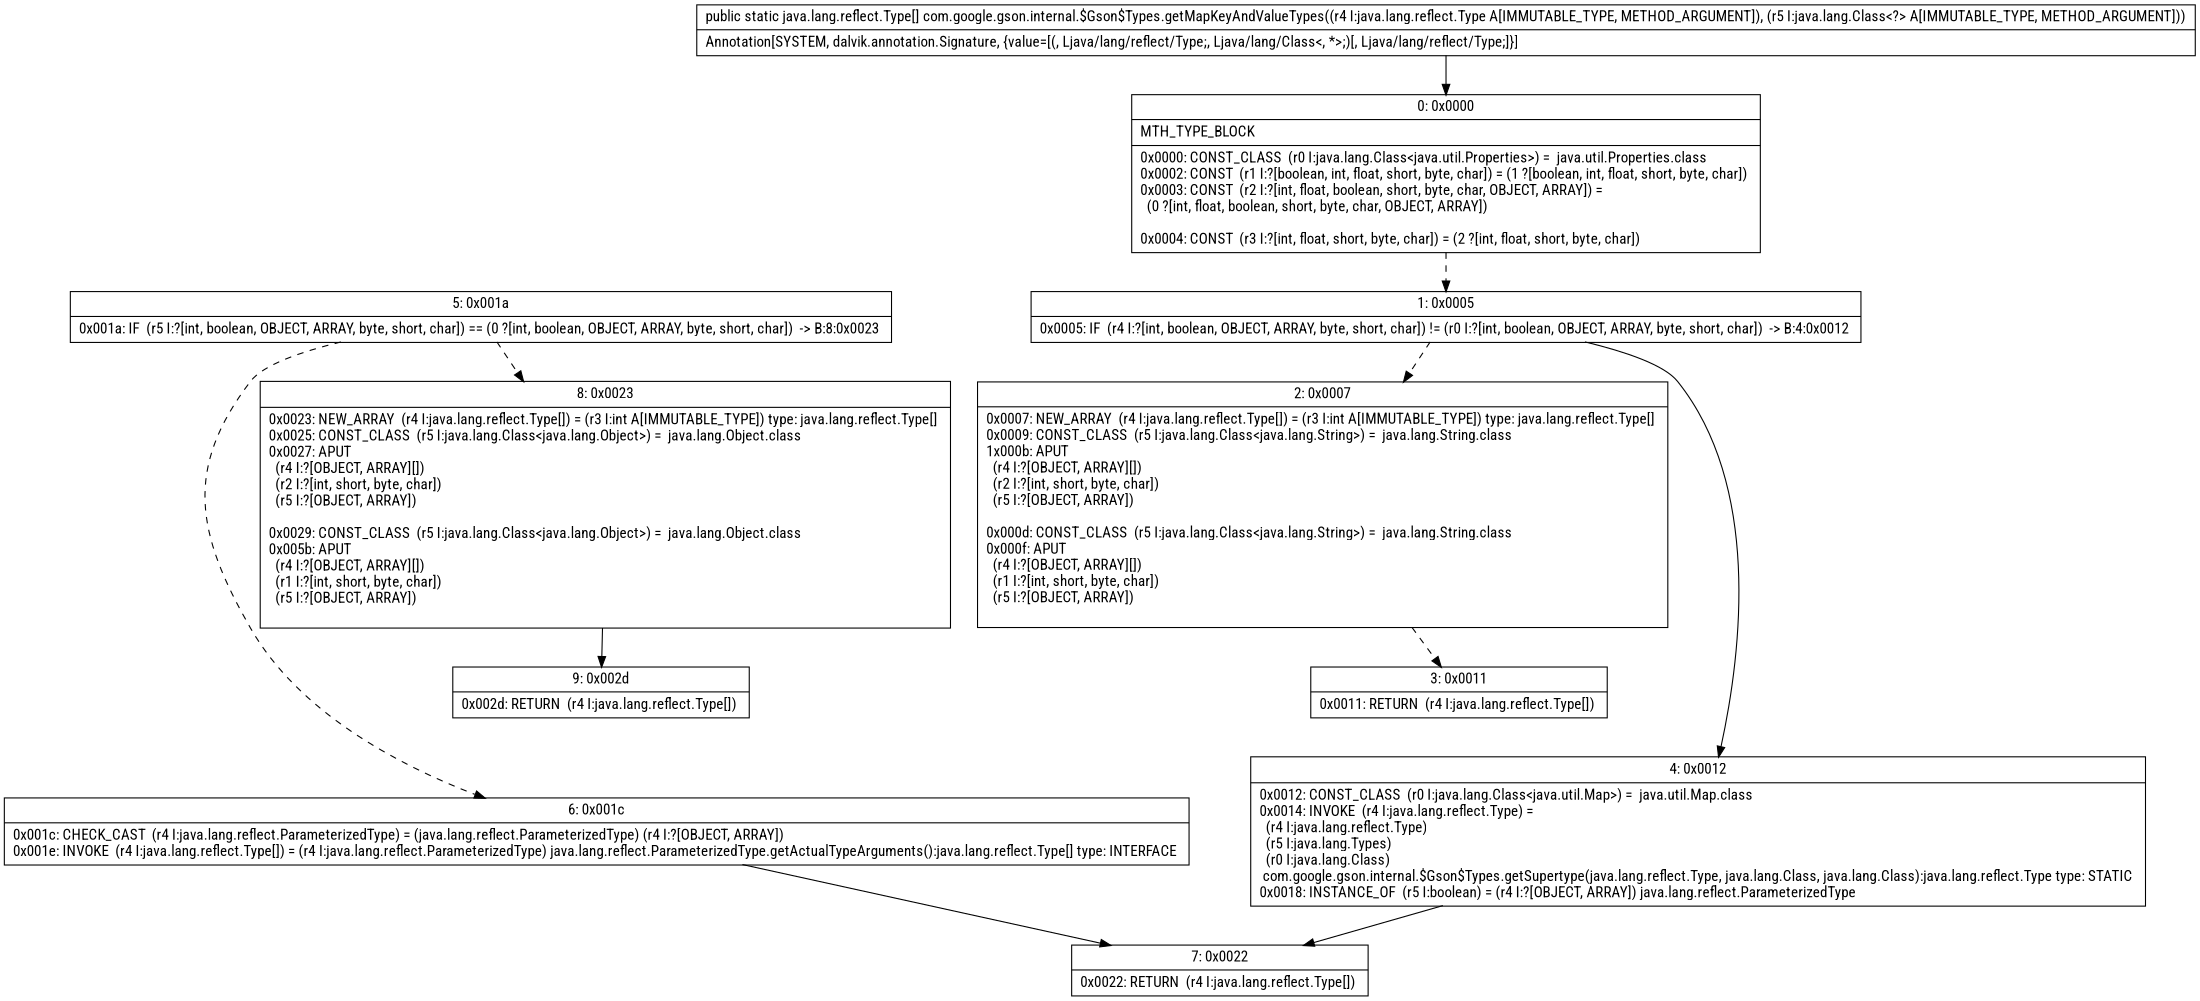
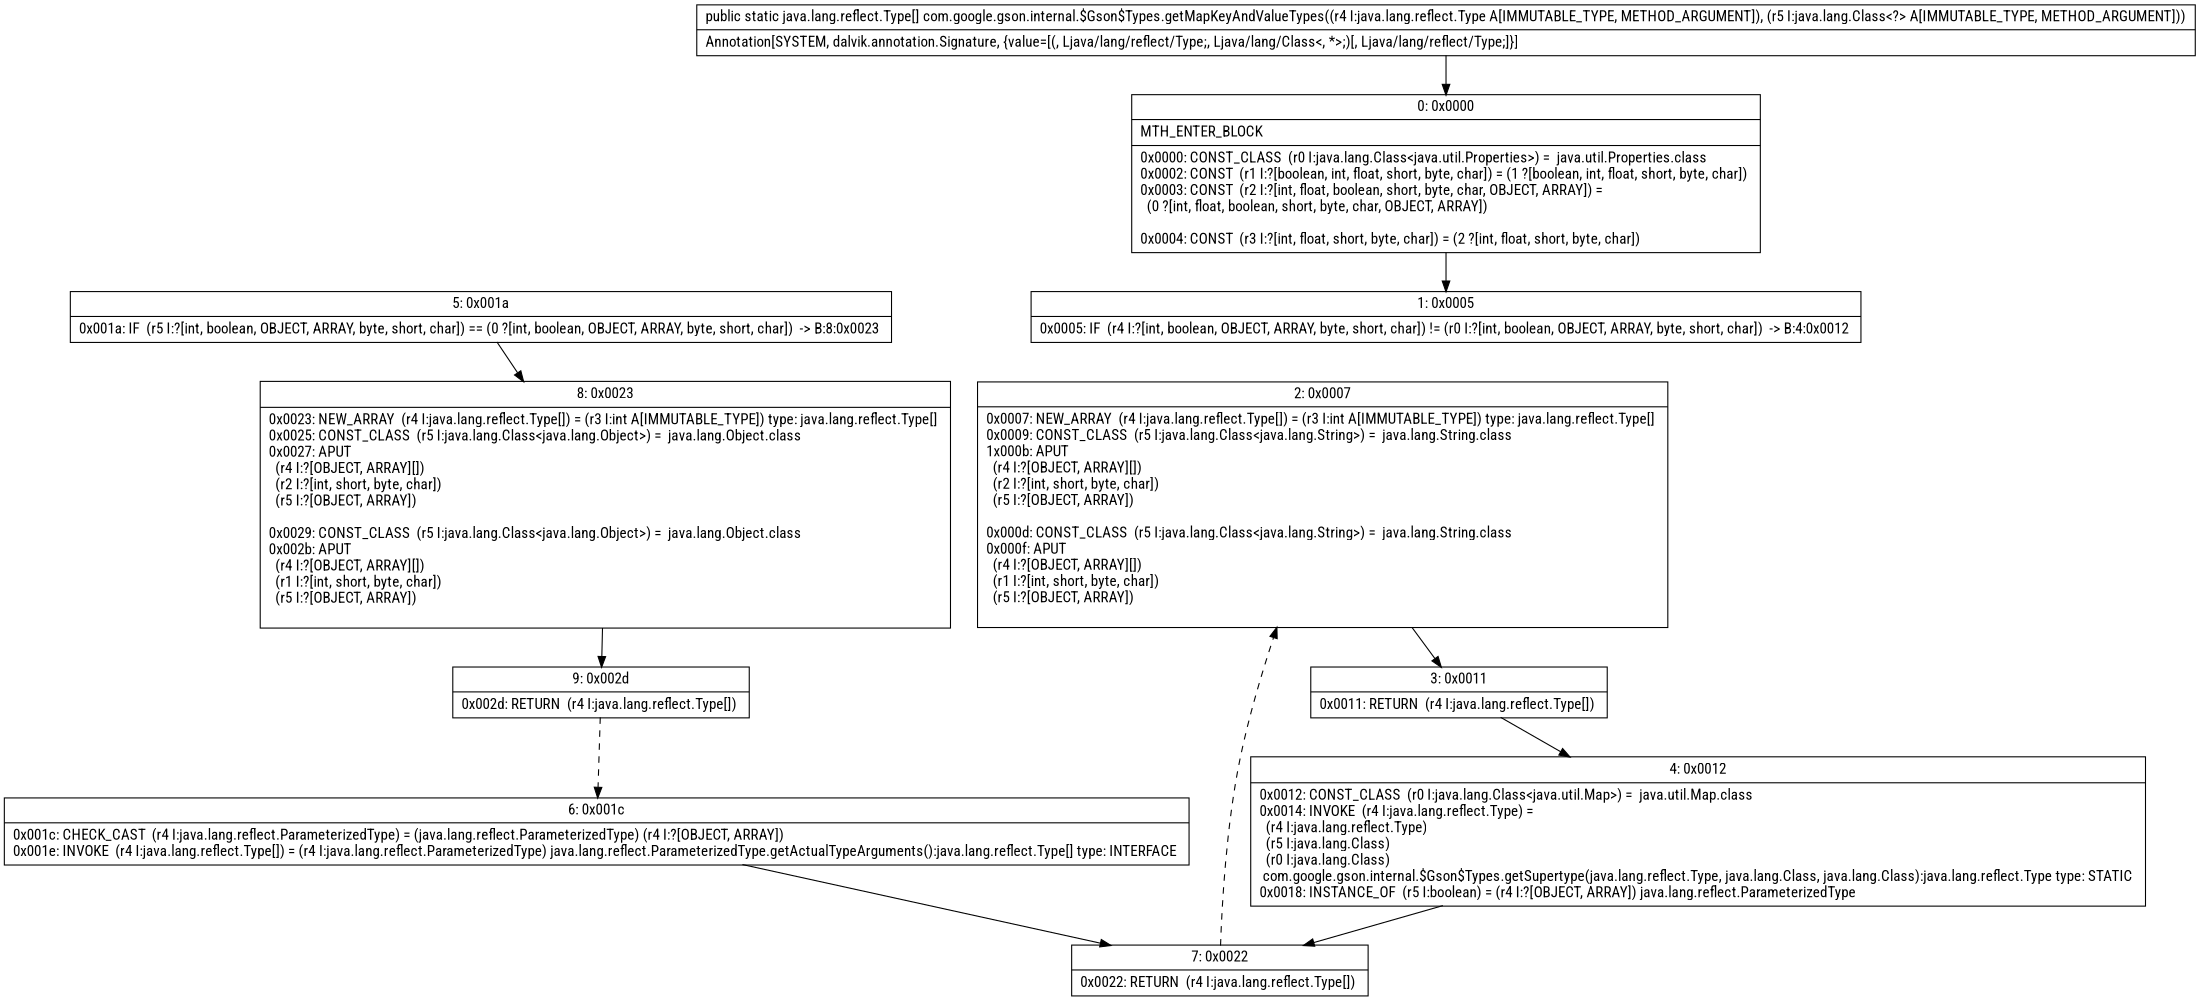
node "0: 0x0000": text "MTH_TYPE_BLOCK" -> "MTH_ENTER_BLOCK"
edge "0: 0x0000" -> "1: 0x0005": style dashed -> solid
edge "5: 0x001a" -> "8: 0x0023": style dashed -> solid
edge "1: 0x0005" -> "2: 0x0007": now "7: 0x0022" -> "2: 0x0007"
edge "1: 0x0005" -> "4: 0x0012": now "3: 0x0011" -> "4: 0x0012"
node "8: 0x0023": text "0x005b: APUT" -> "0x002b: APUT"
edge "5: 0x001a" -> "6: 0x001c": now "9: 0x002d" -> "6: 0x001c"
edge "2: 0x0007" -> "3: 0x0011": style dashed -> solid
node "4: 0x0012": text "(r5 I:java.lang.Types)" -> "(r5 I:java.lang.Class)"
